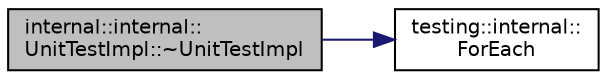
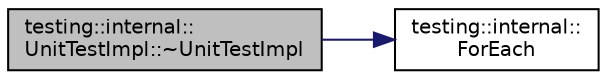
node "internal::internal:: UnitTestImpl::~UnitTestImpl": label "internal::internal:: UnitTestImpl::~UnitTestImpl" -> "testing::internal:: UnitTestImpl::~UnitTestImpl"
